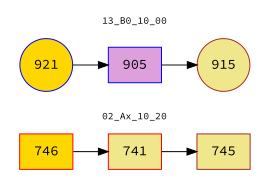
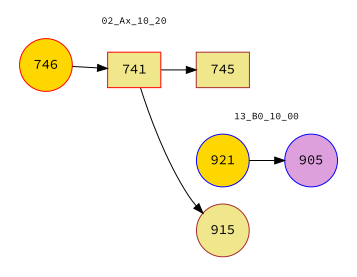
node "905": shape box -> circle
edge "905" -> "915": now "741" -> "915"
node "746": shape box -> circle
